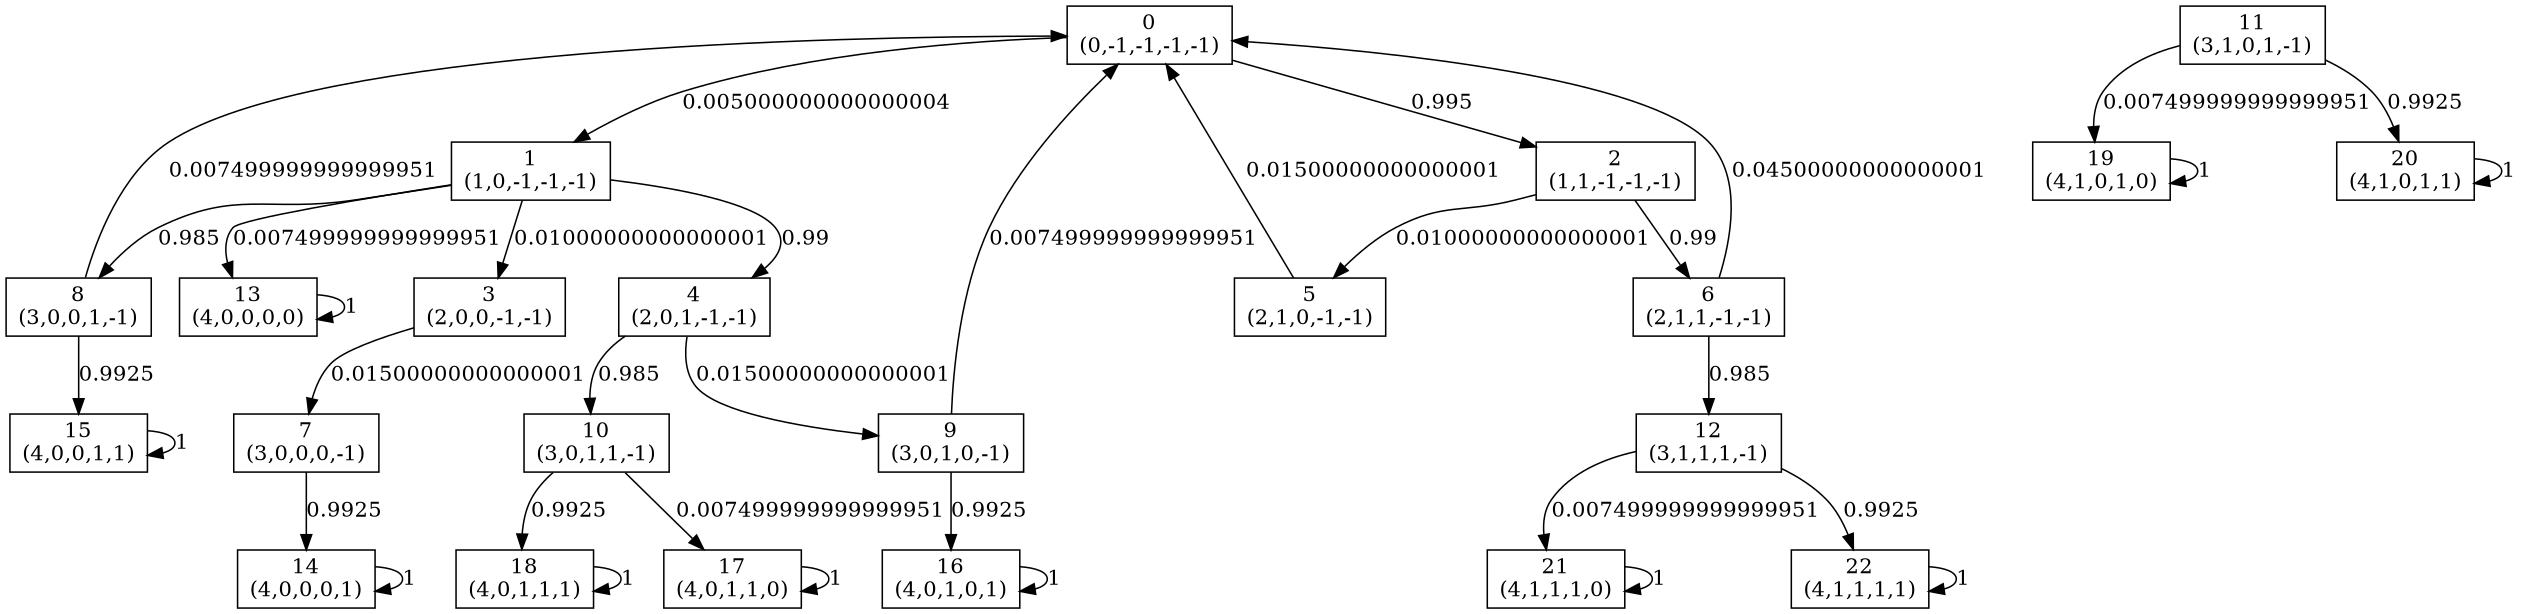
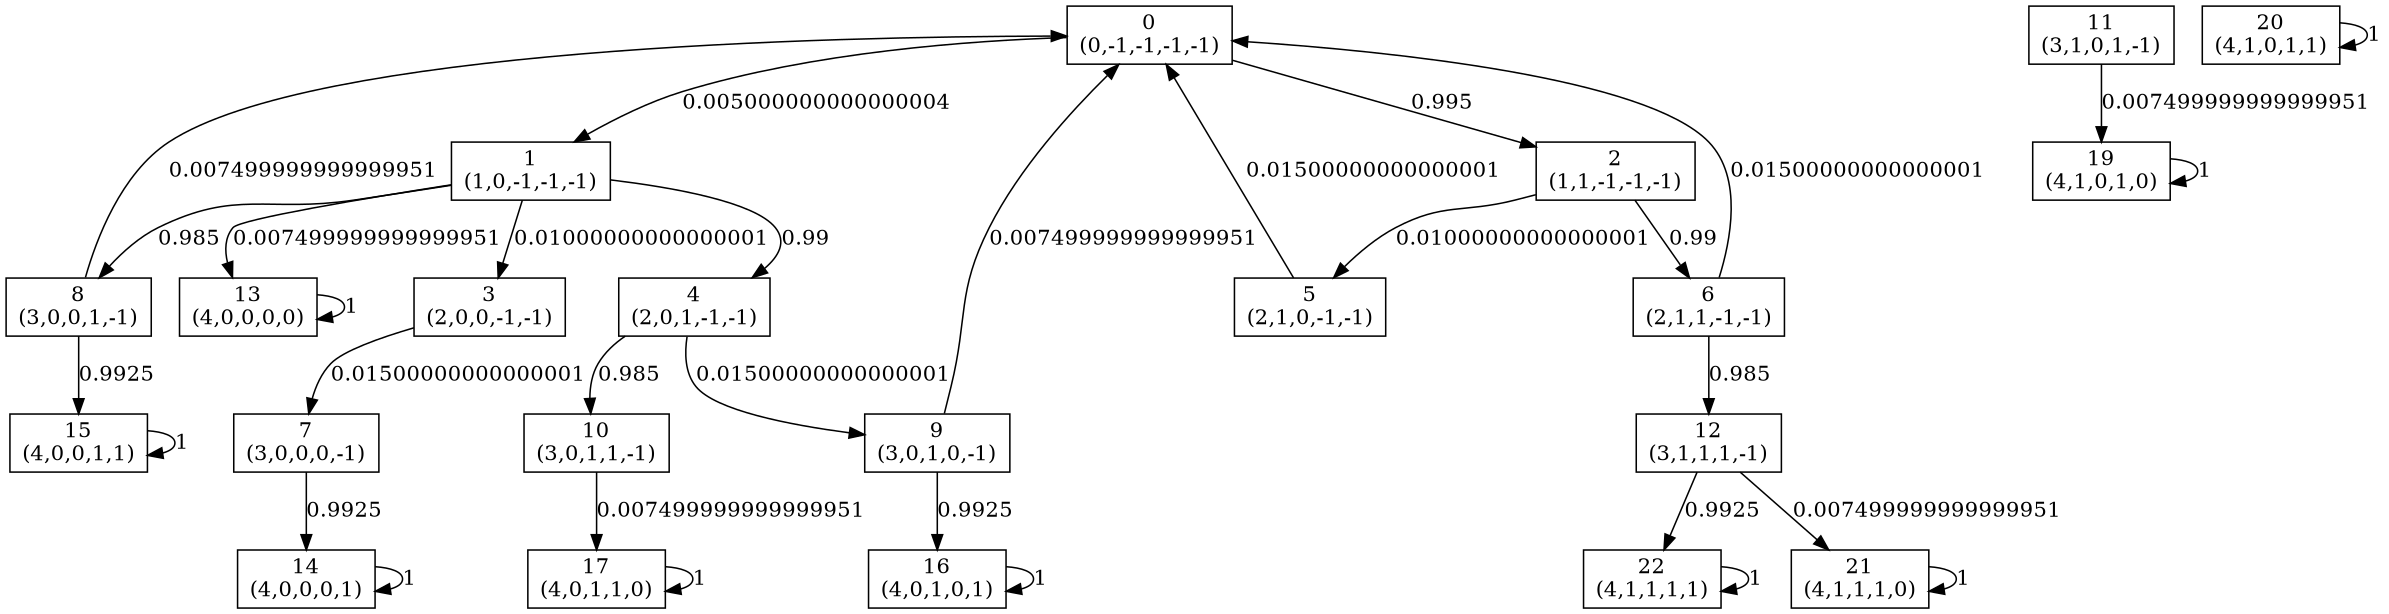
edge "11 (3,1,0,1,-1)" -> "20 (4,1,0,1,1)": removed, label "0.9925"
edge "6 (2,1,1,-1,-1)" -> "0 (0,-1,-1,-1,-1)": label "0.04500000000000001" -> "0.01500000000000001"
node "18 (4,0,1,1,1)": removed
